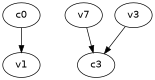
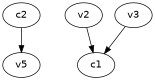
node "c0": label "c0" -> "c2"
node "v7": label "v7" -> "v2"
node "v1": label "v1" -> "v5"
node "c3": label "c3" -> "c1"
